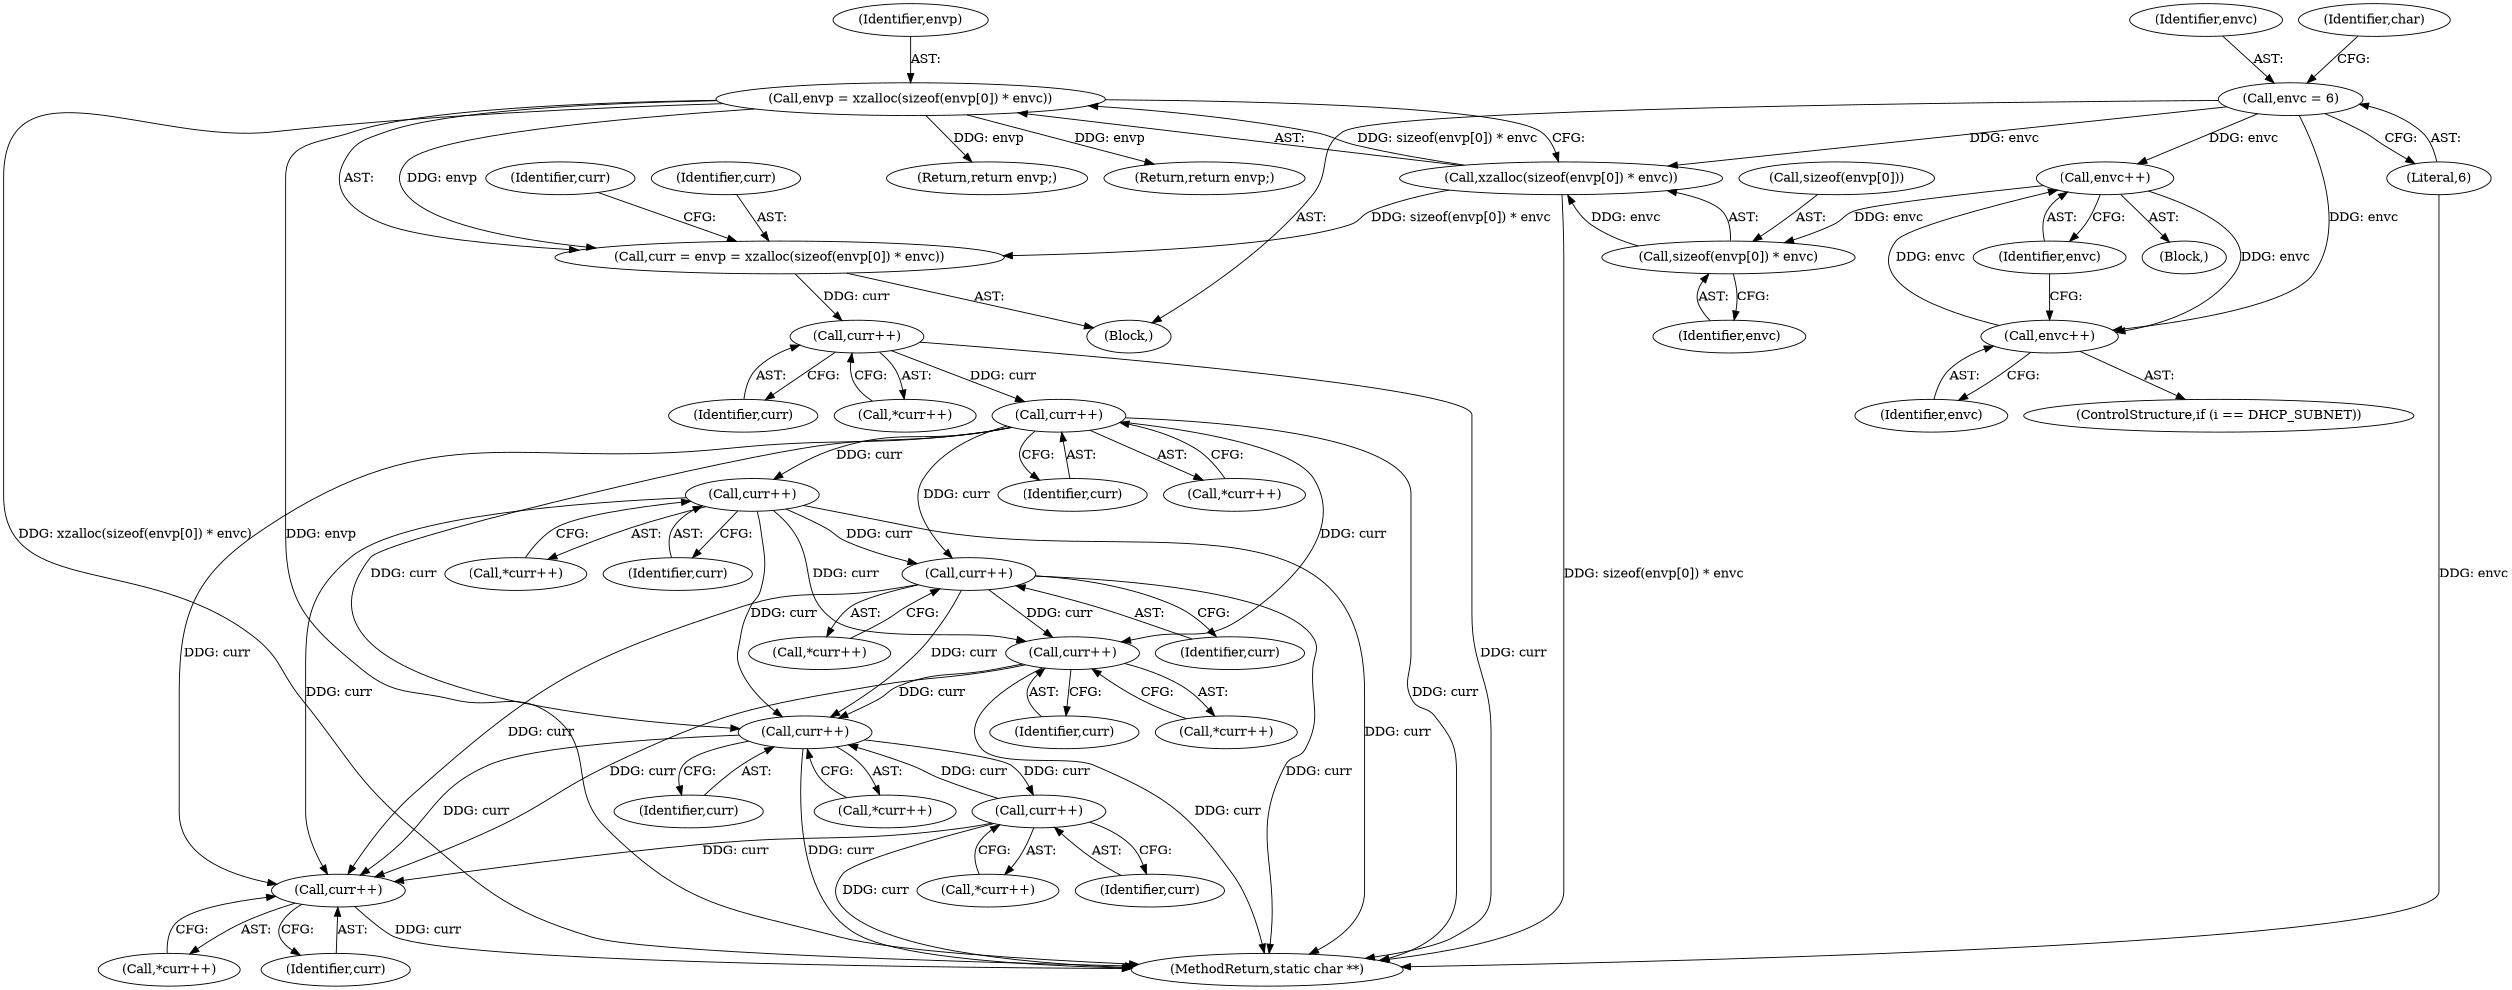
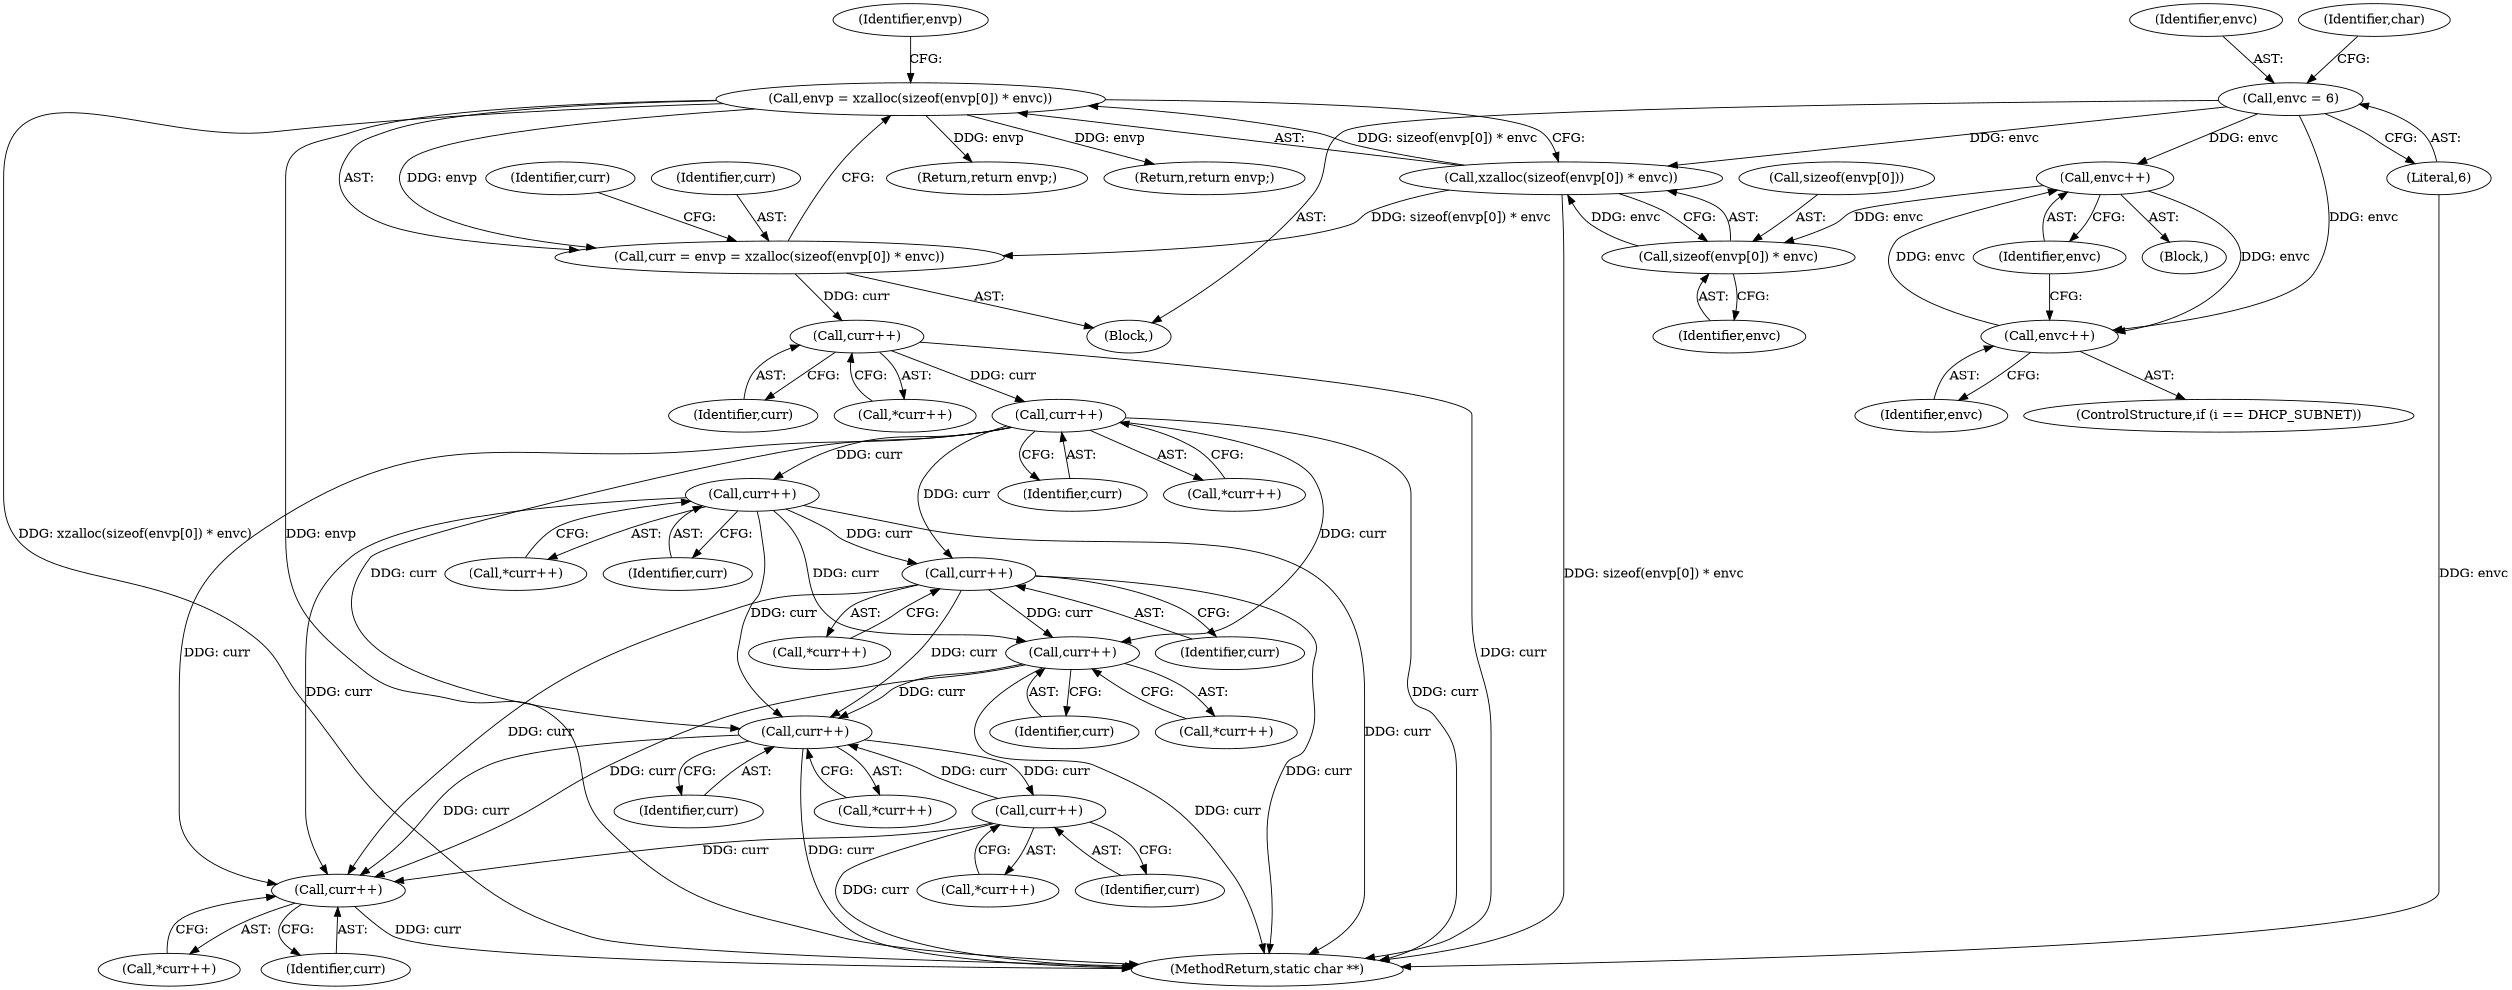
edge "(Identifier,envp)" -> "(Call,envp = xzalloc(sizeof(envp[0]) * envc))": label "AST: " -> "CFG: "
edge "(Call,curr = envp = xzalloc(sizeof(envp[0]) * envc))" -> "(Call,envp = xzalloc(sizeof(envp[0]) * envc))": added, label "CFG:"
edge "(Call,xzalloc(sizeof(envp[0]) * envc))" -> "(Call,sizeof(envp[0]) * envc)": added, label "CFG:"
